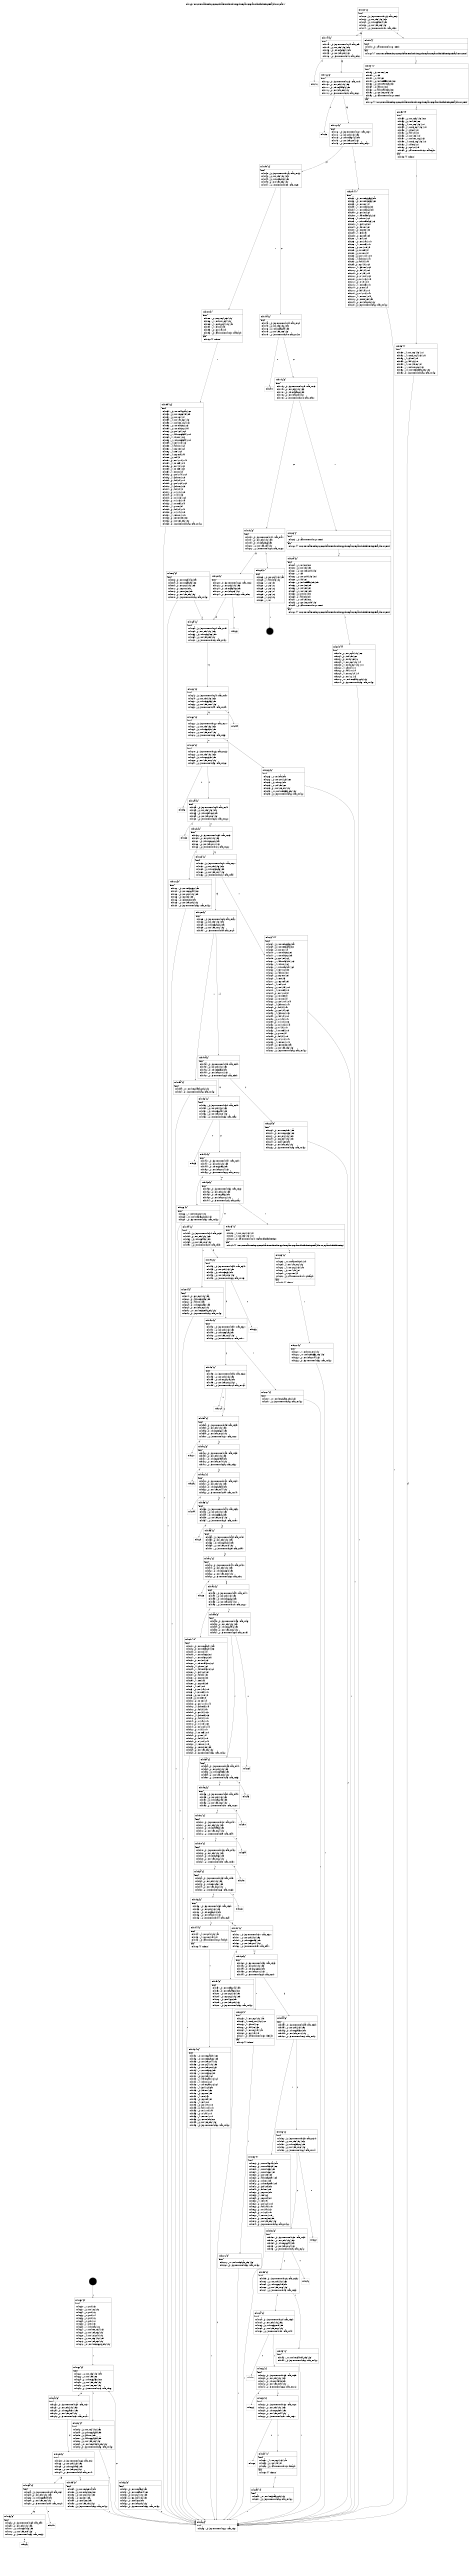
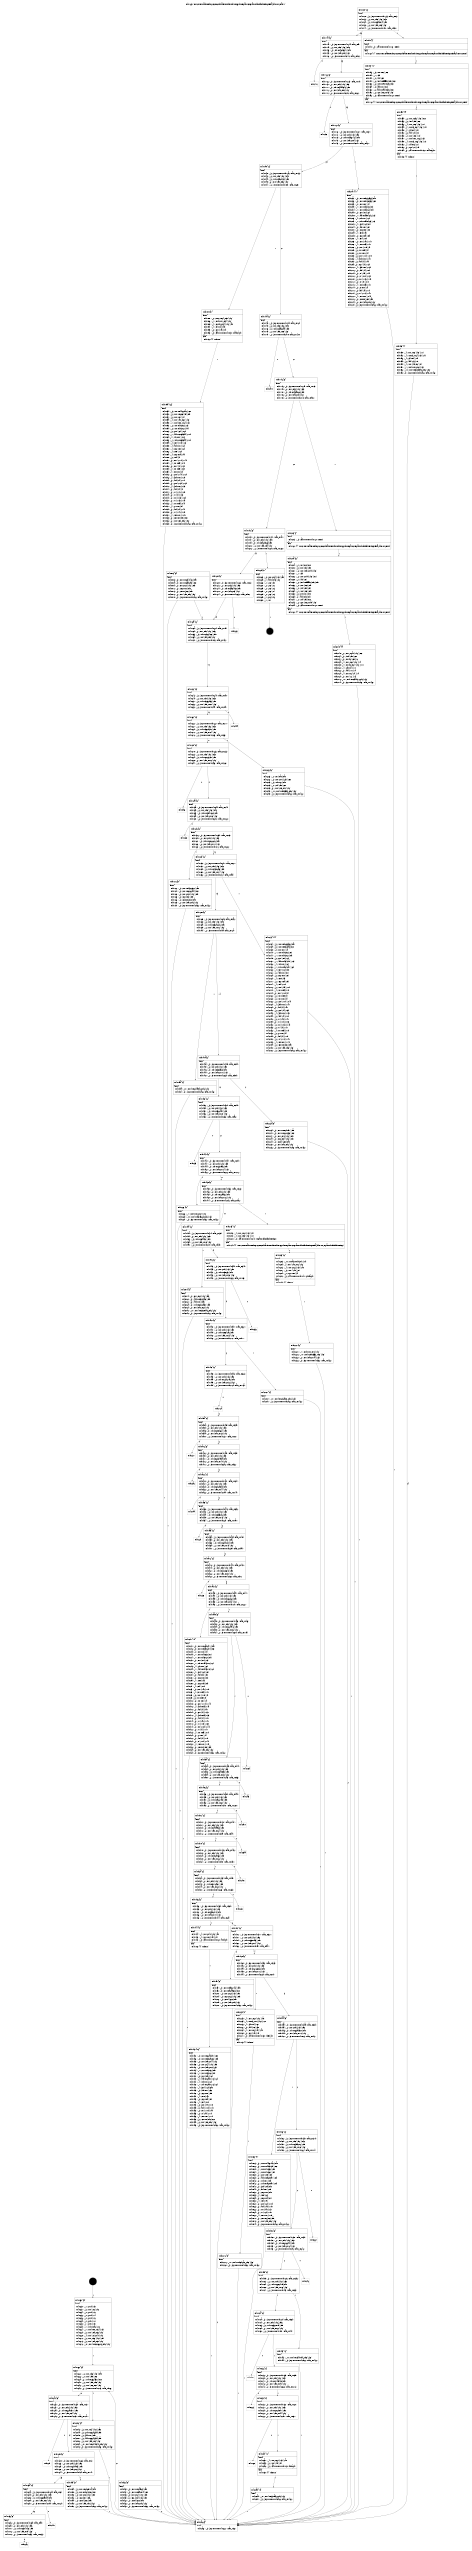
edge "0x40189a [28]" -> "0x4018b6 [28]": removed, label "17"
edge "0x4019ce [28]" -> "0x4019ea [28]": now "0x40278a" -> "0x4019ea [28]"
node "0x4028f1": added
